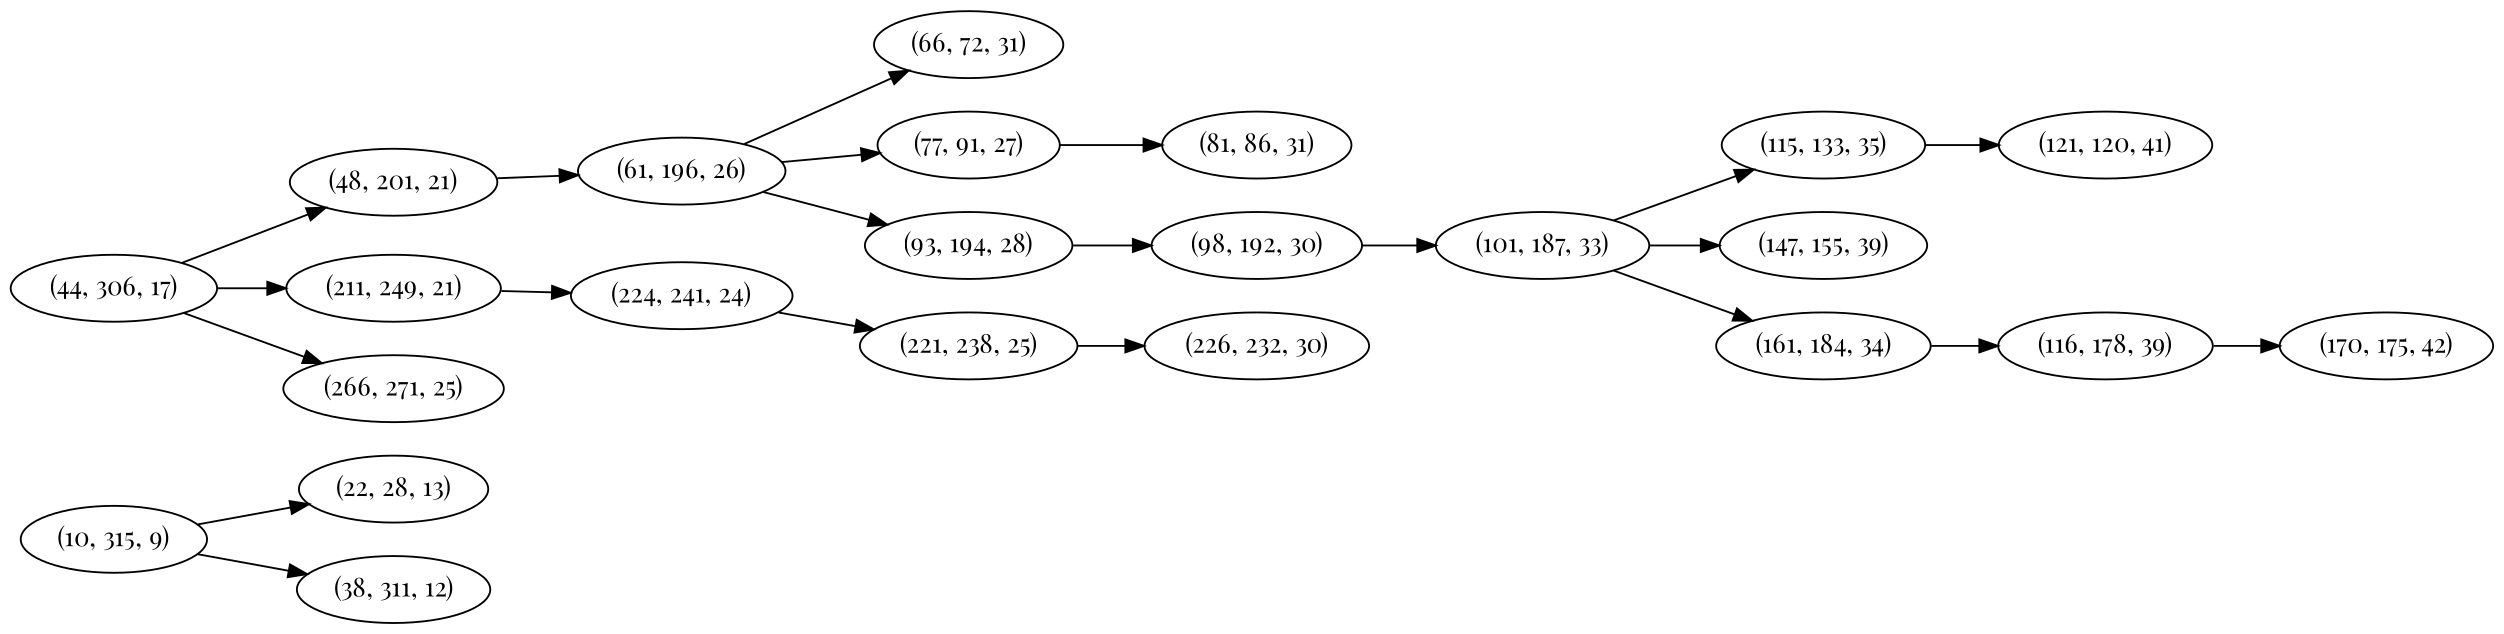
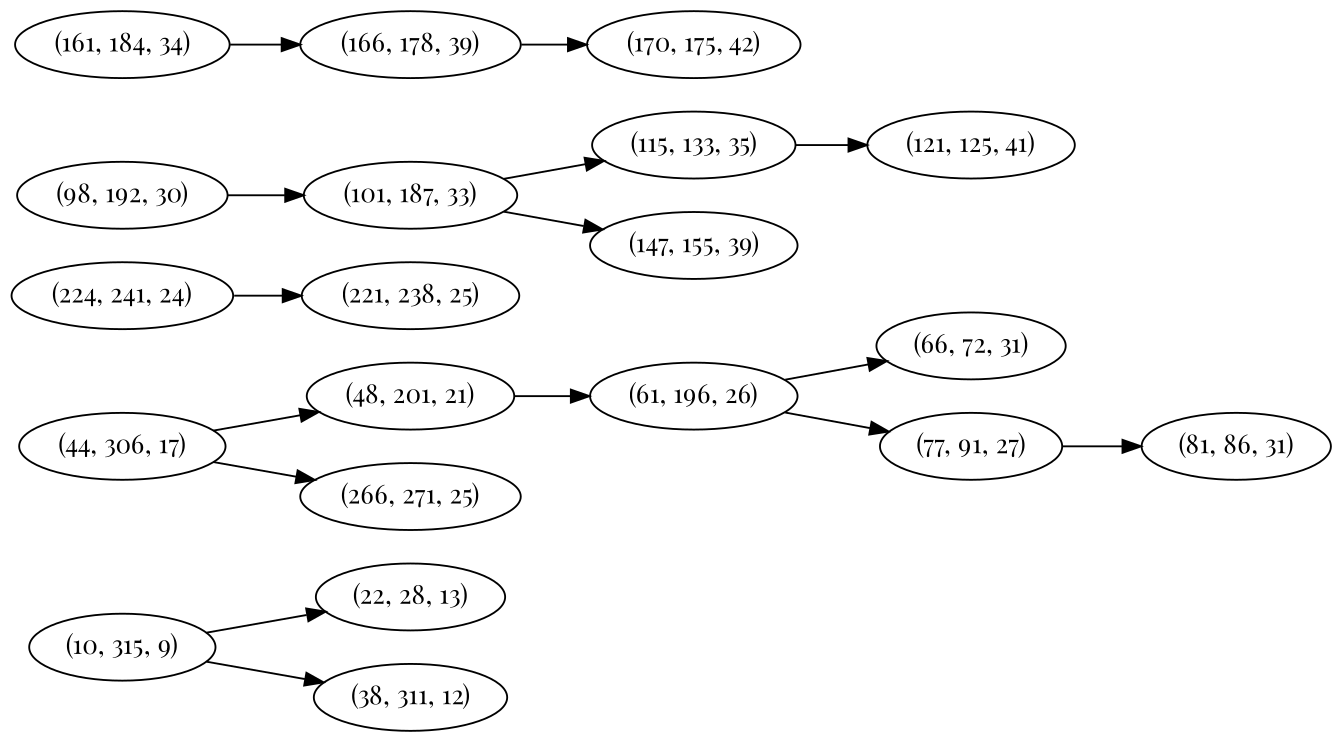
node "(121, 120, 41)": label "(121, 120, 41)" -> "(121, 125, 41)"
node "(93, 194, 28)": removed
node "(211, 249, 21)": removed
edge "(101, 187, 33)" -> "(161, 184, 34)": removed
node "(226, 232, 30)": removed
node "(116, 178, 39)": label "(116, 178, 39)" -> "(166, 178, 39)"
